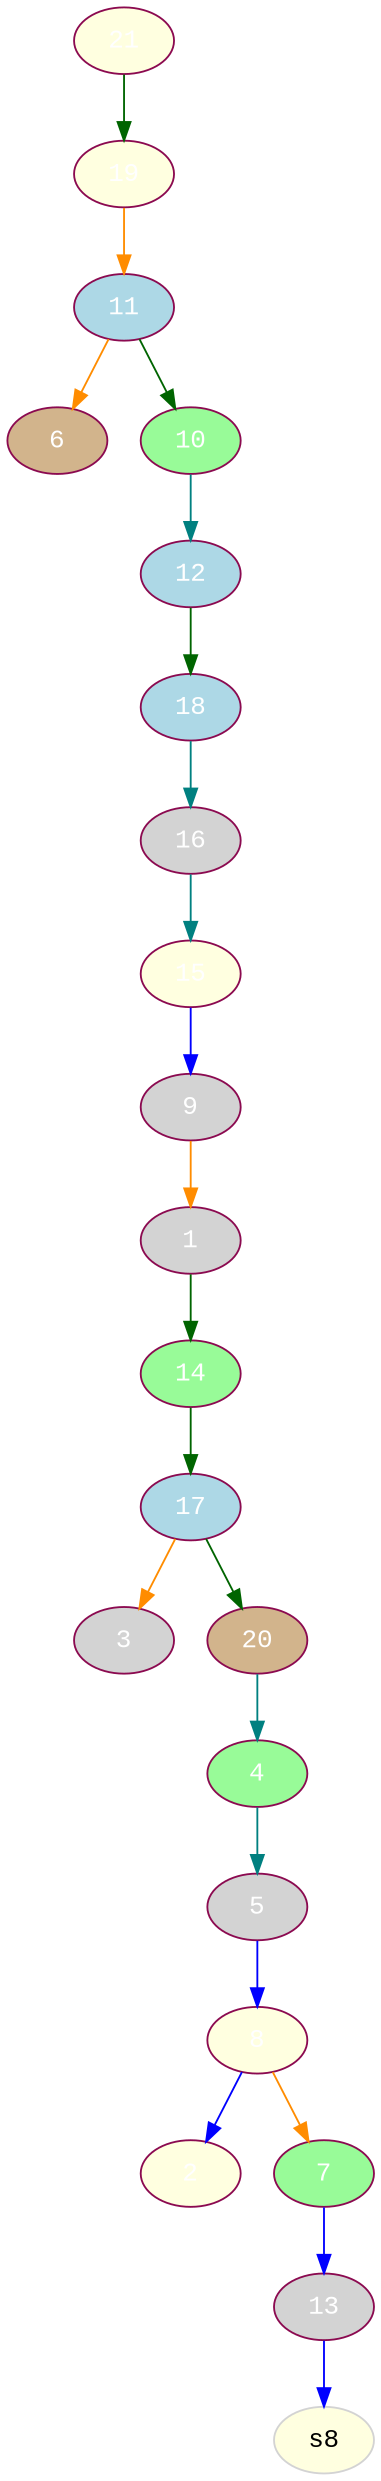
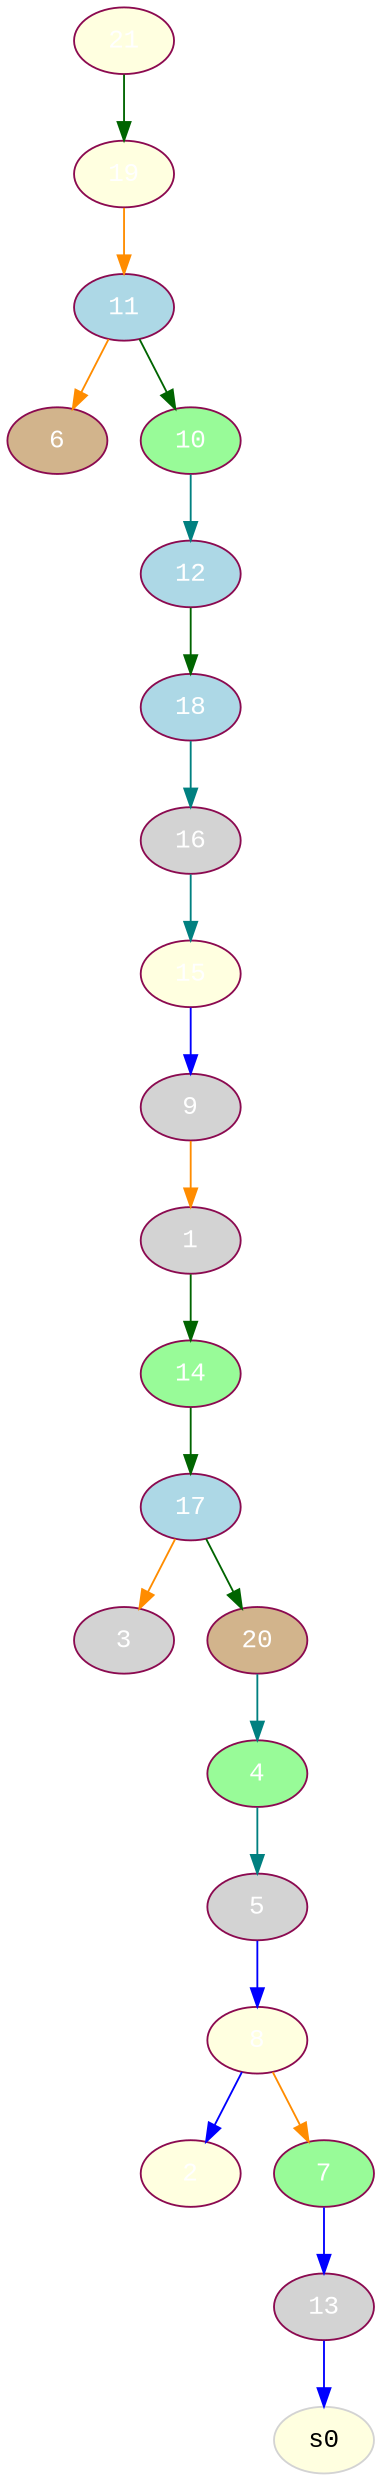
node "s8": label "s8" -> "s0"
